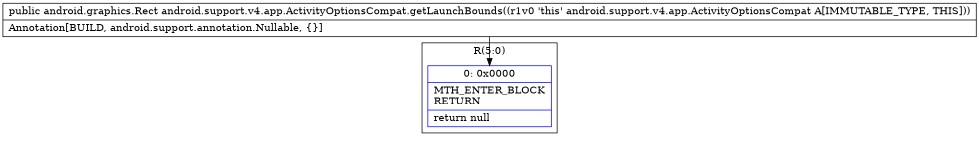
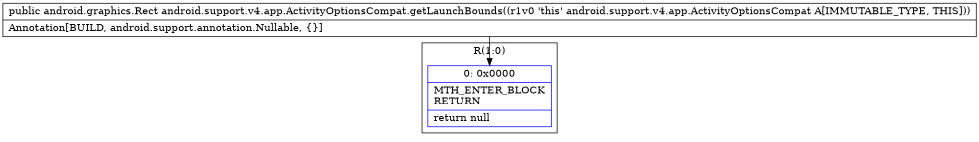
cluster "R(5:0)": label "R(5:0)" -> "R(1:0)"
